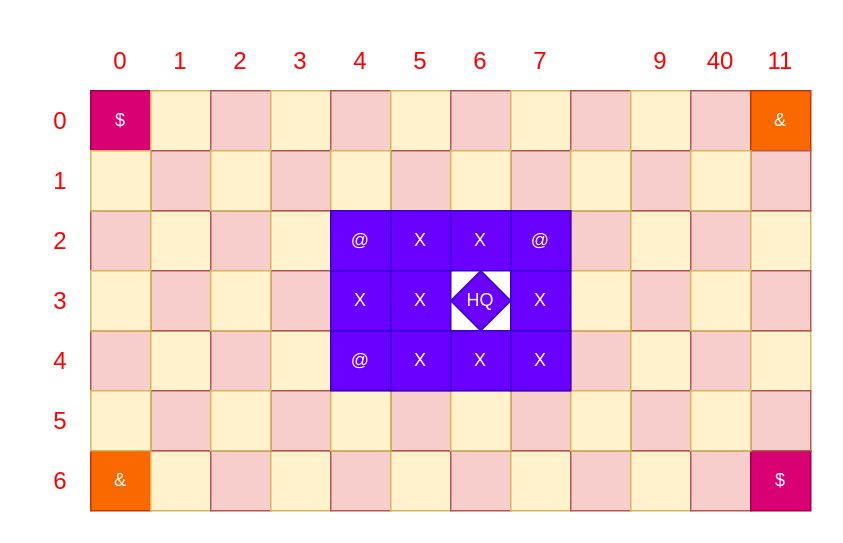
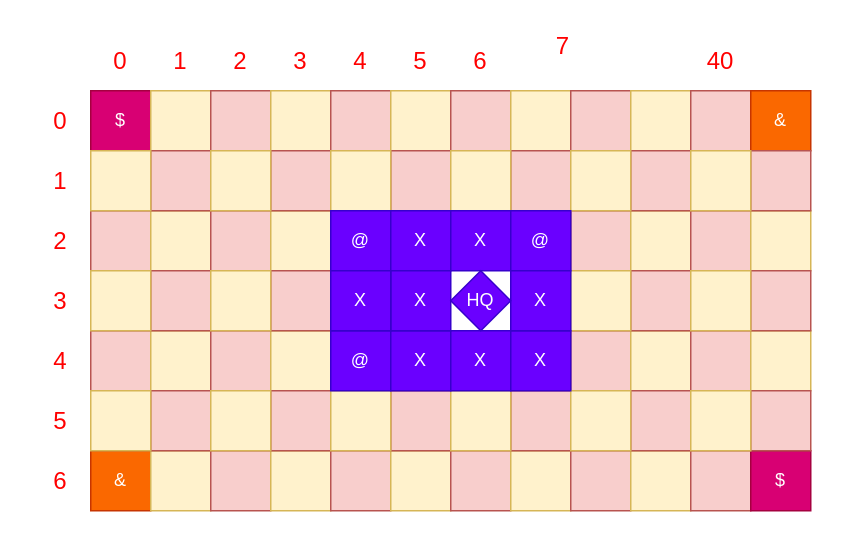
node "7": moved (541, 61) -> (563, 46)
node "9": removed
node "11": removed
